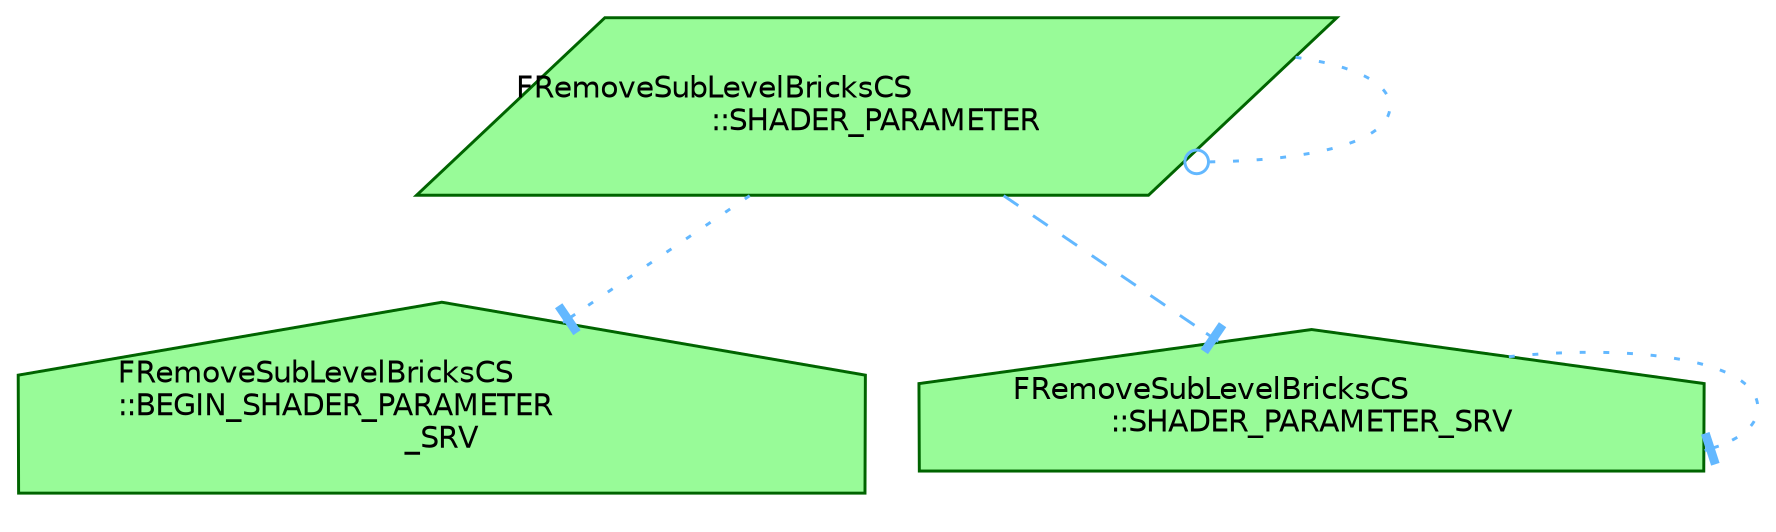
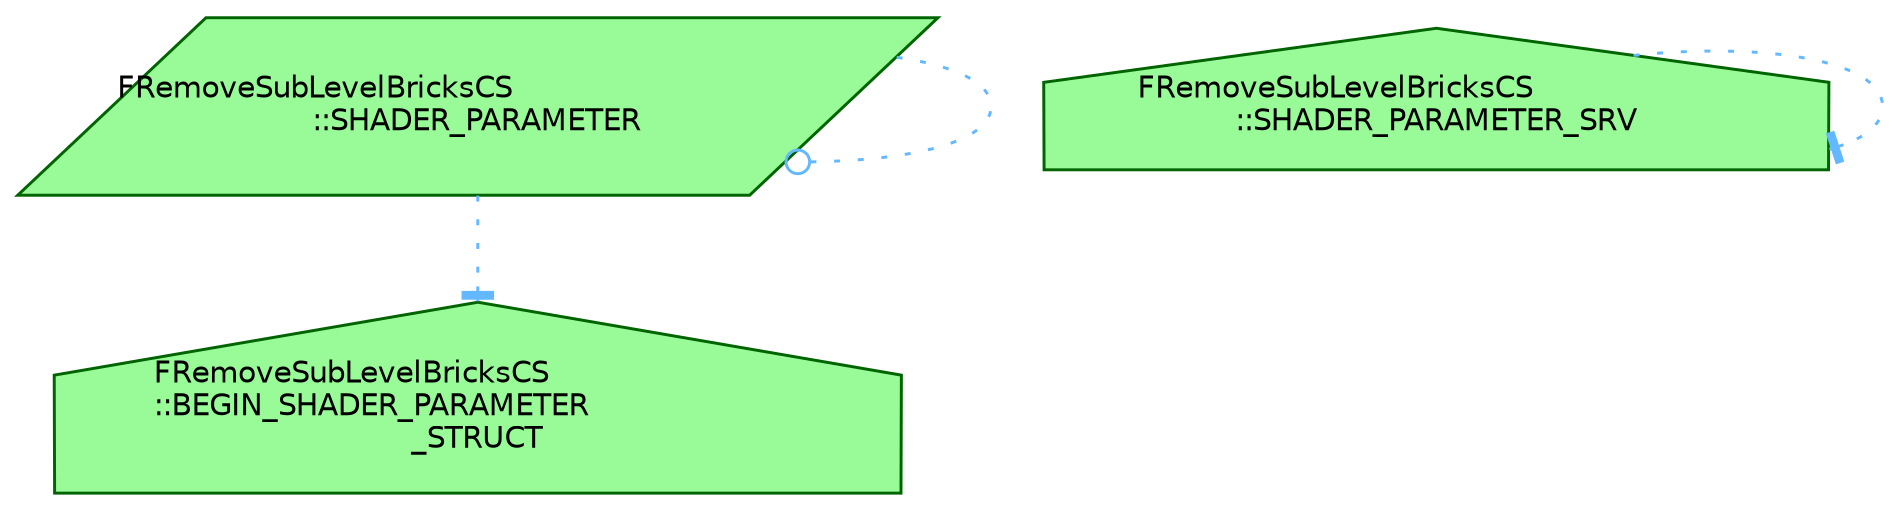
edge "FRemoveSubLevelBricksCS ::SHADER_PARAMETER" -> "FRemoveSubLevelBricksCS ::SHADER_PARAMETER_SRV": removed
node "FRemoveSubLevelBricksCS ::BEGIN_SHADER_PARAMETER _SRV": label "FRemoveSubLevelBricksCS ::BEGIN_SHADER_PARAMETER _SRV" -> "FRemoveSubLevelBricksCS ::BEGIN_SHADER_PARAMETER _STRUCT"
